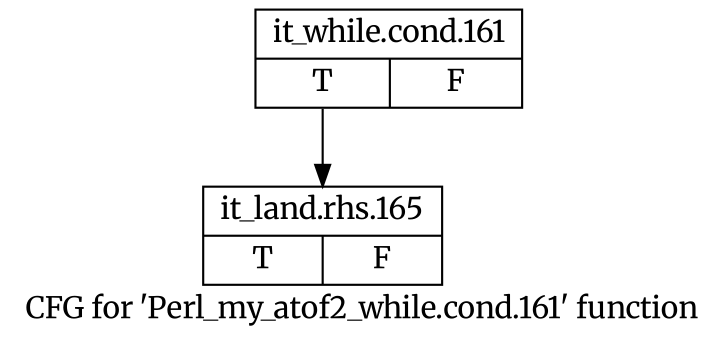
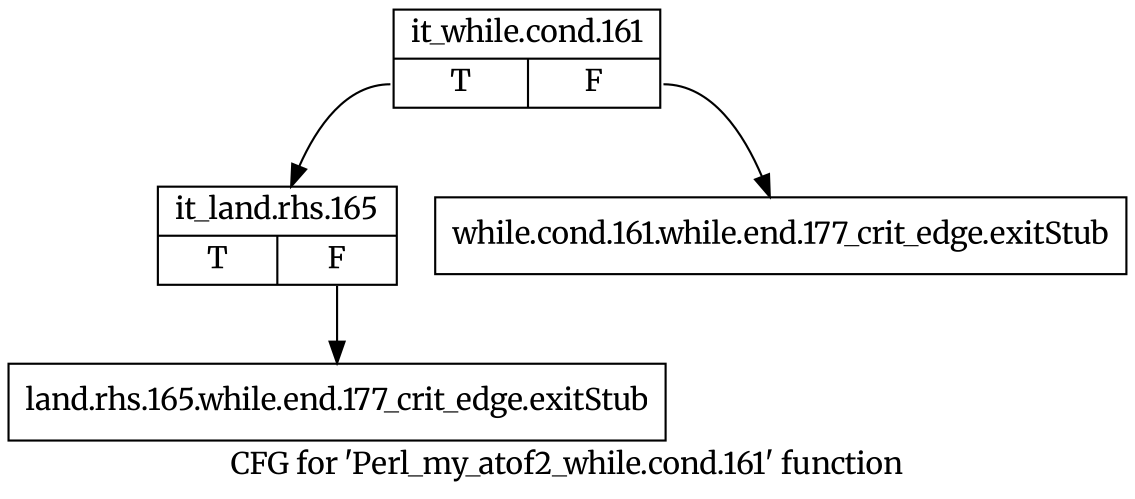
node "while.cond.161.while.end.177_crit_edge.exitStub": added
node "land.rhs.165.while.end.177_crit_edge.exitStub": added
